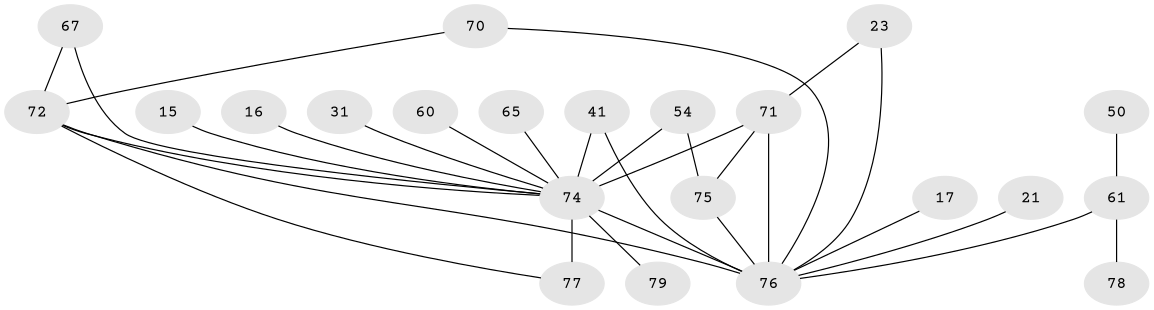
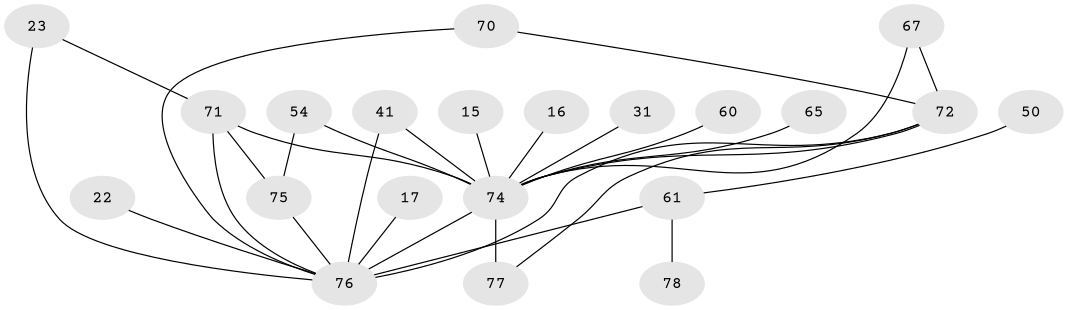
node "21": label "21" -> "22"
node "79": removed
